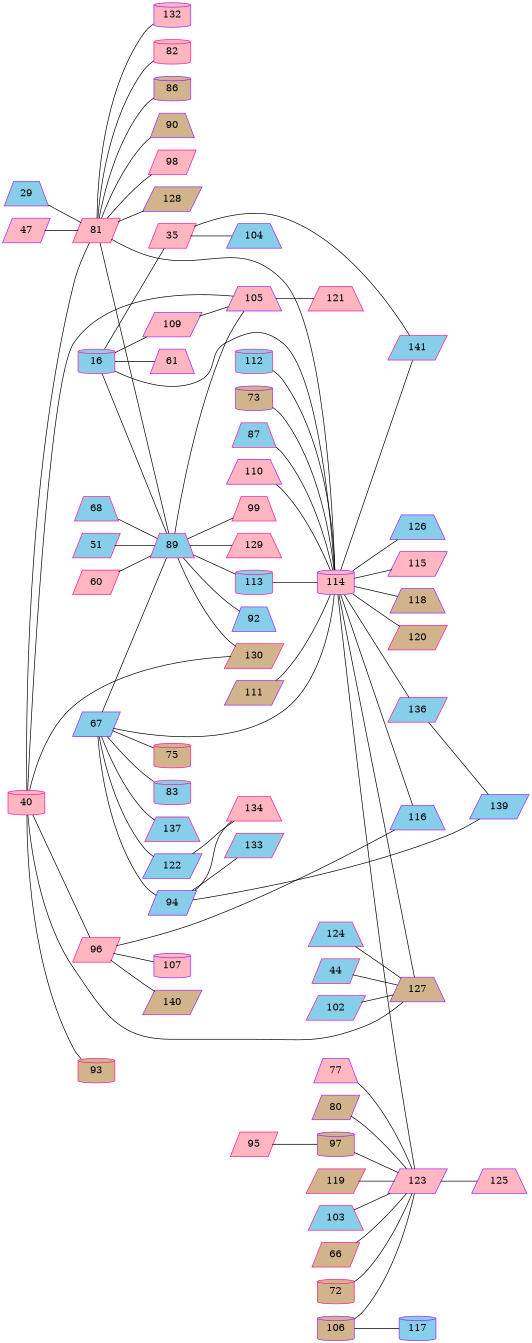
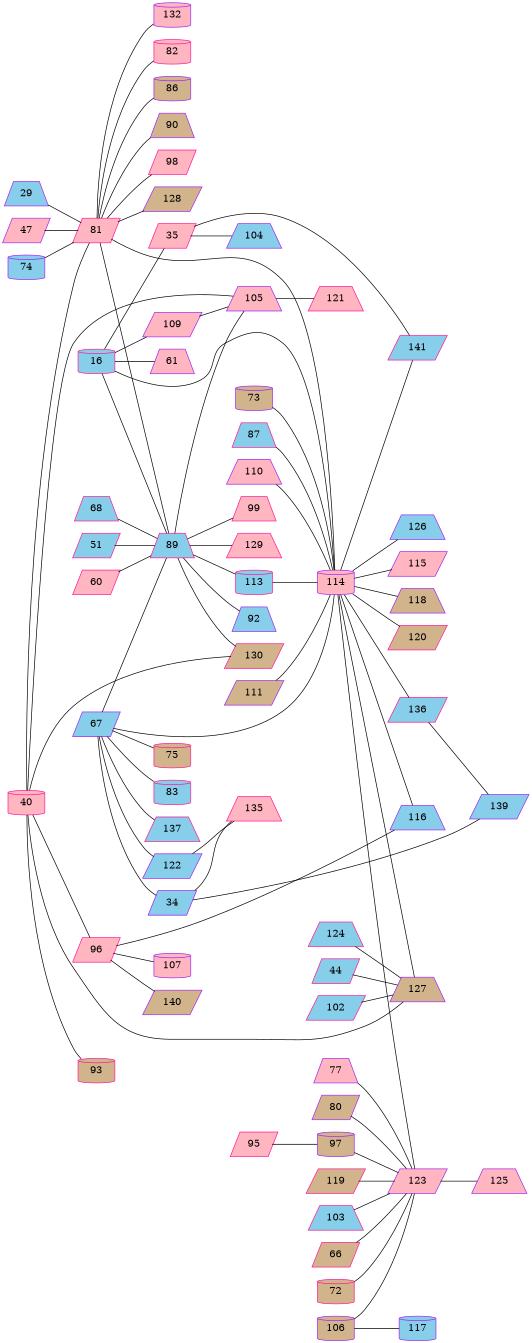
node "74": added
node "112": removed
node "134": label "134" -> "135"
node "133": removed
node "94": label "94" -> "34"
